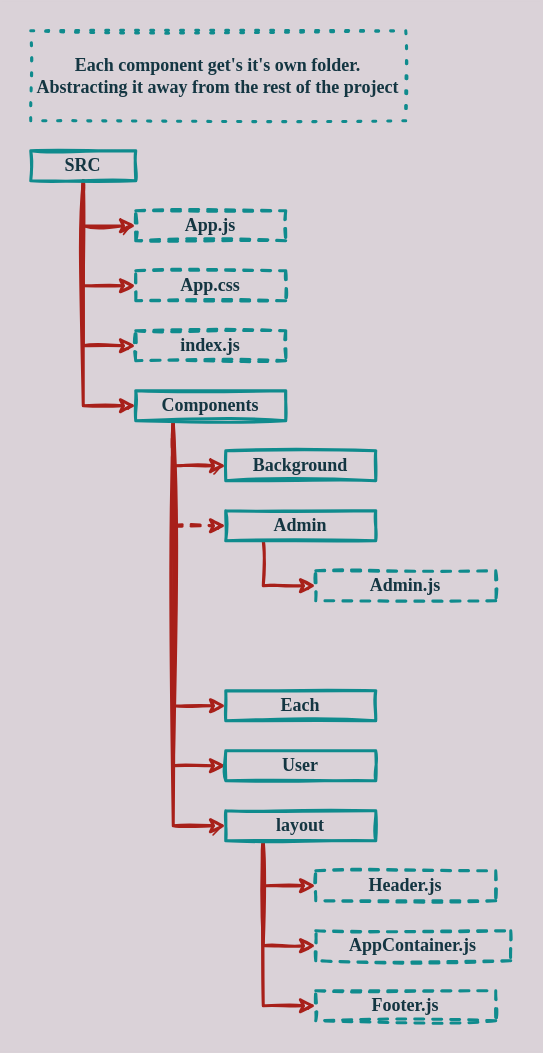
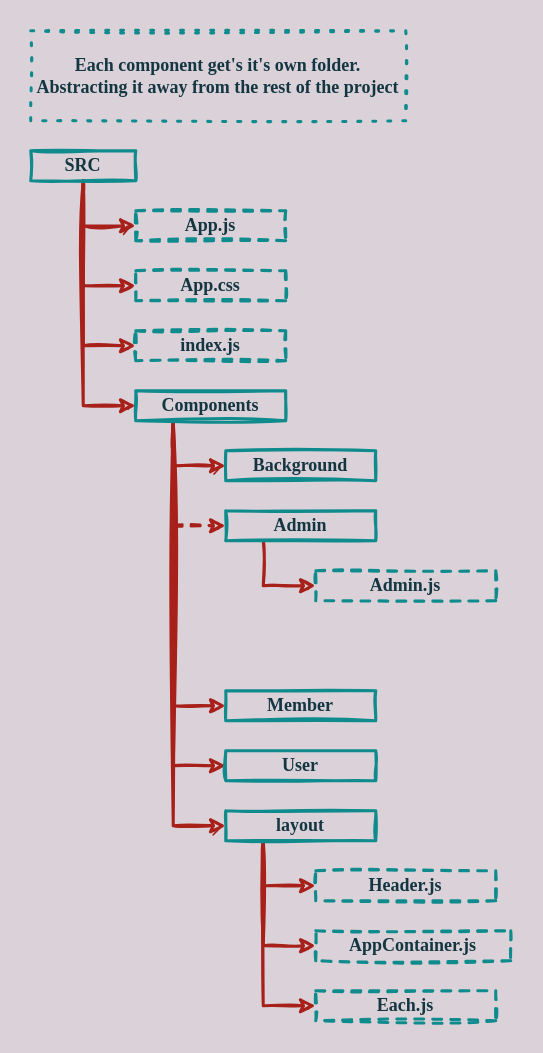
node "Each": label "Each" -> "Member"
node "Footer.js": label "Footer.js" -> "Each.js"
